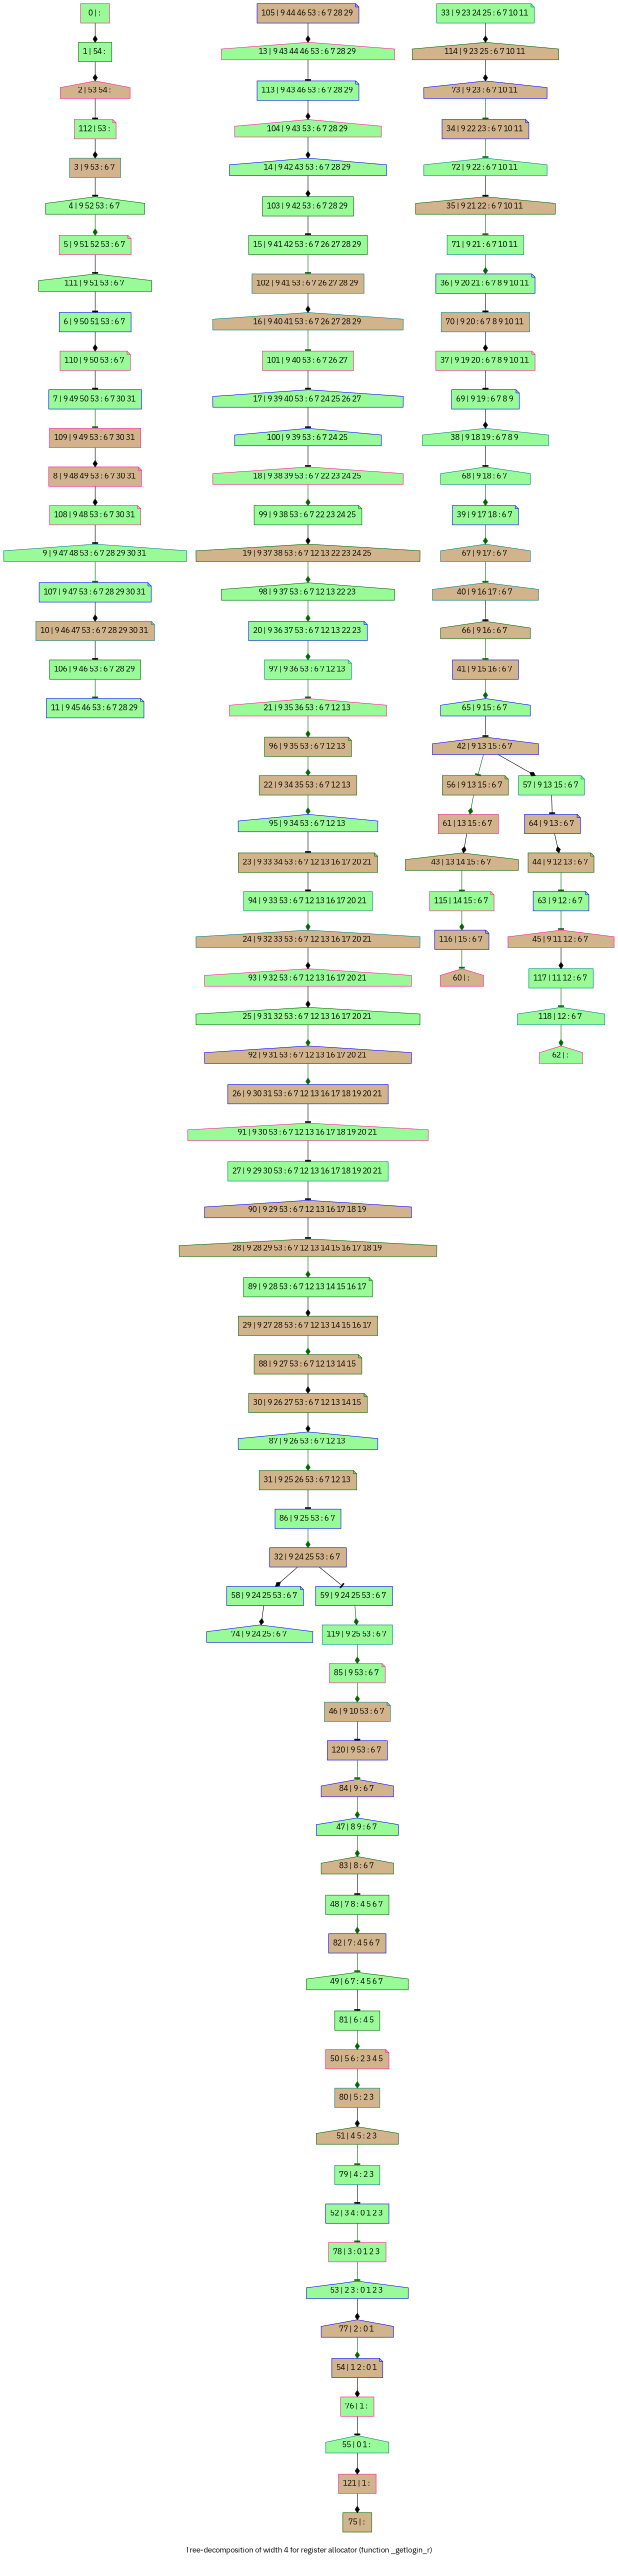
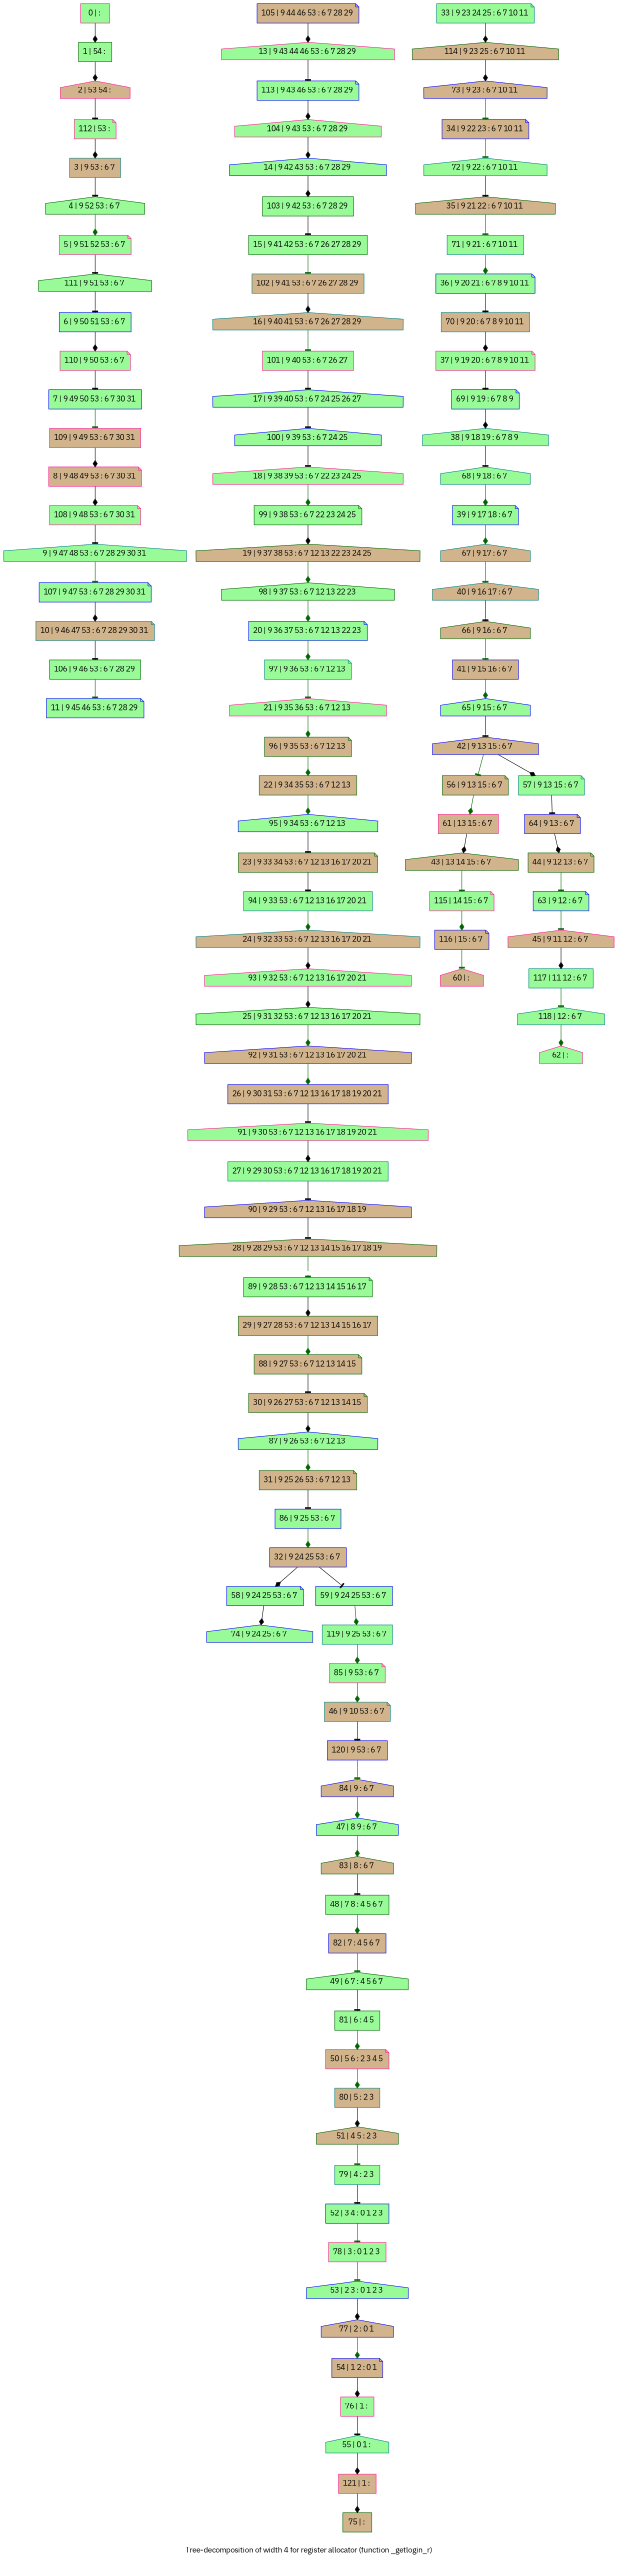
edge "91 | 9 30 53 : 6 7 12 13 16 17 18 19 20 21" -> "27 | 9 29 30 53 : 6 7 12 13 16 17 18 19 20 21": arrowhead tee -> diamond
edge "28 | 9 28 29 53 : 6 7 12 13 14 15 16 17 18 19" -> "89 | 9 28 53 : 6 7 12 13 14 15 16 17": arrowhead diamond -> tee
edge "88 | 9 27 53 : 6 7 12 13 14 15" -> "30 | 9 26 27 53 : 6 7 12 13 14 15": arrowhead diamond -> tee
